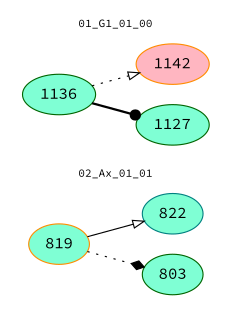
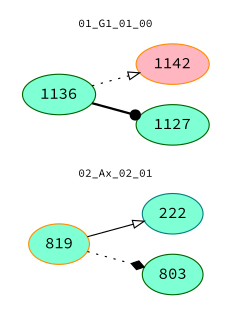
cluster "02_Ax_01_01": label "02_Ax_01_01" -> "02_Ax_02_01"
node "822": label "822" -> "222"
